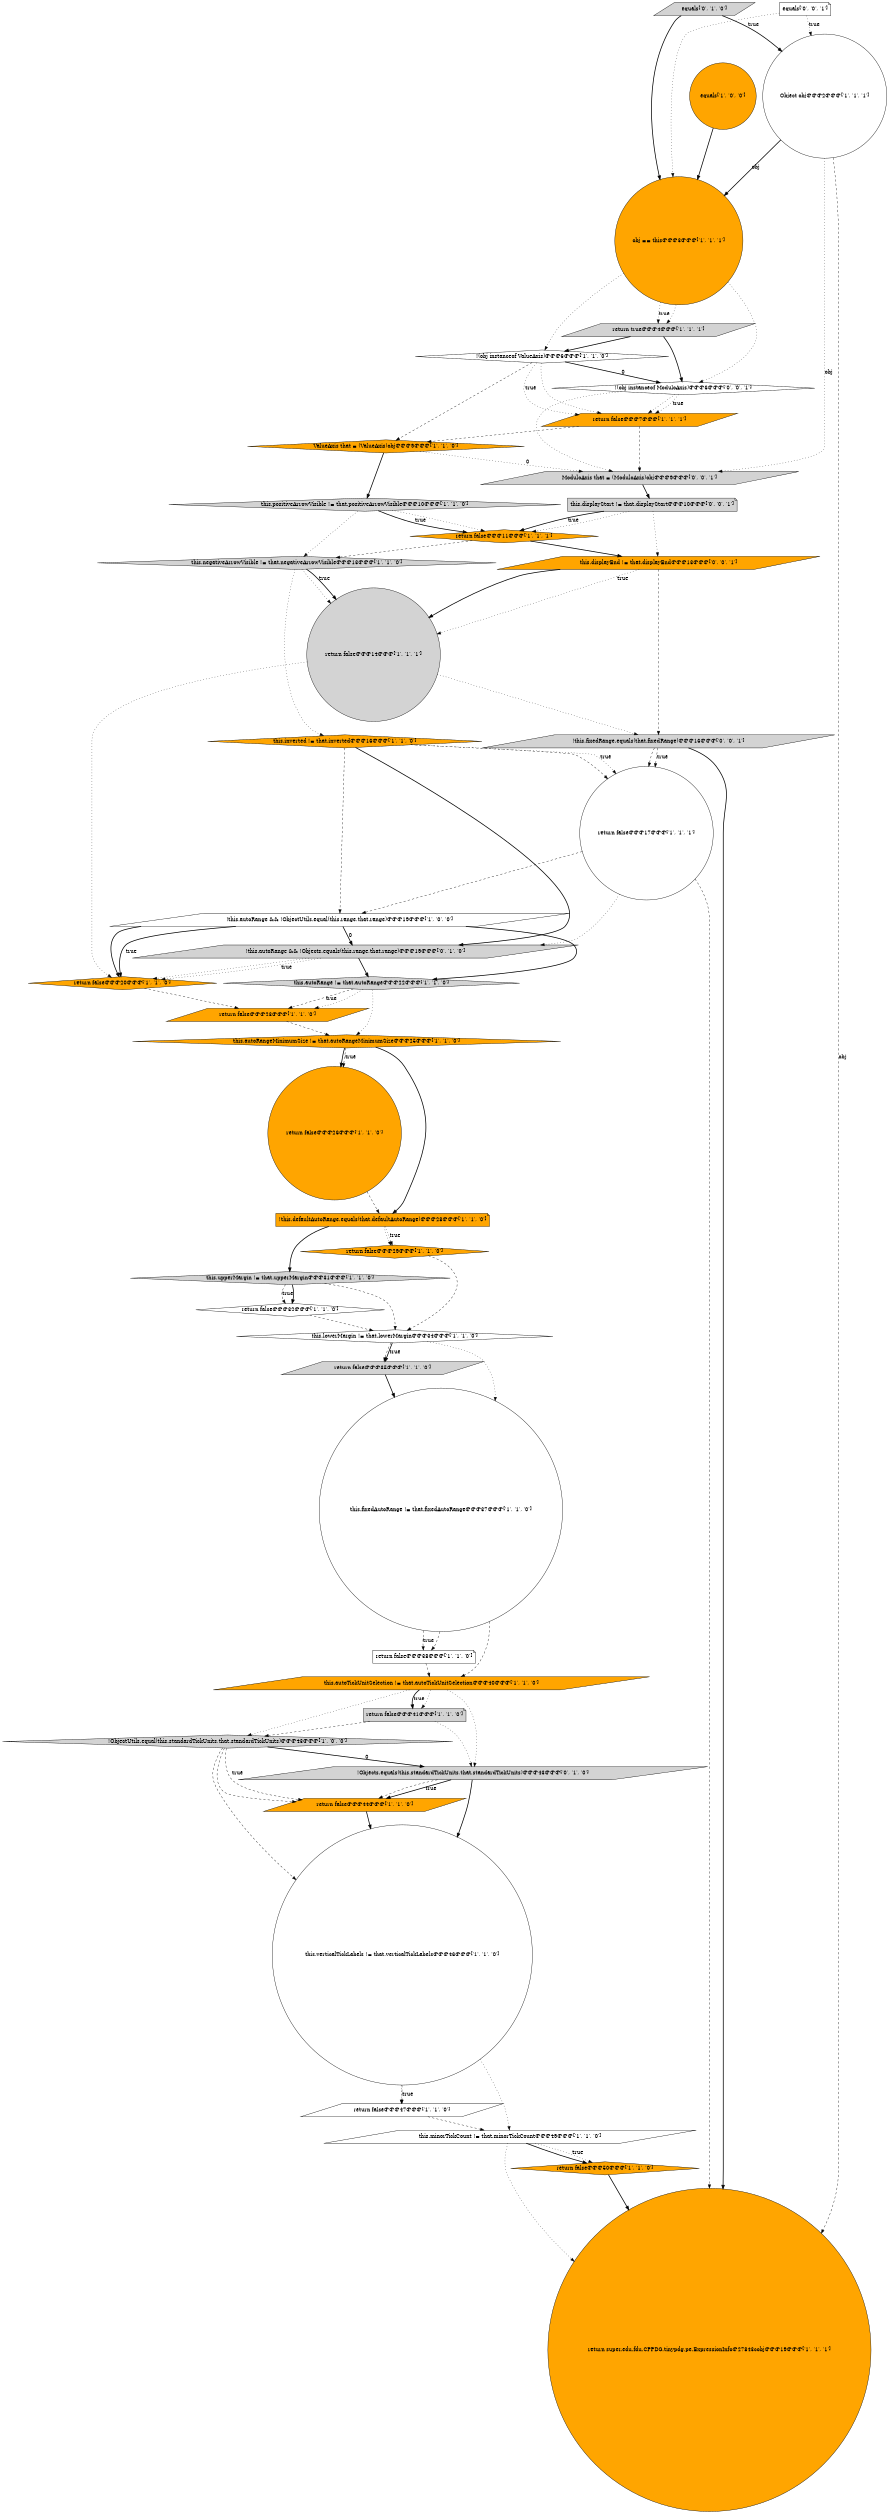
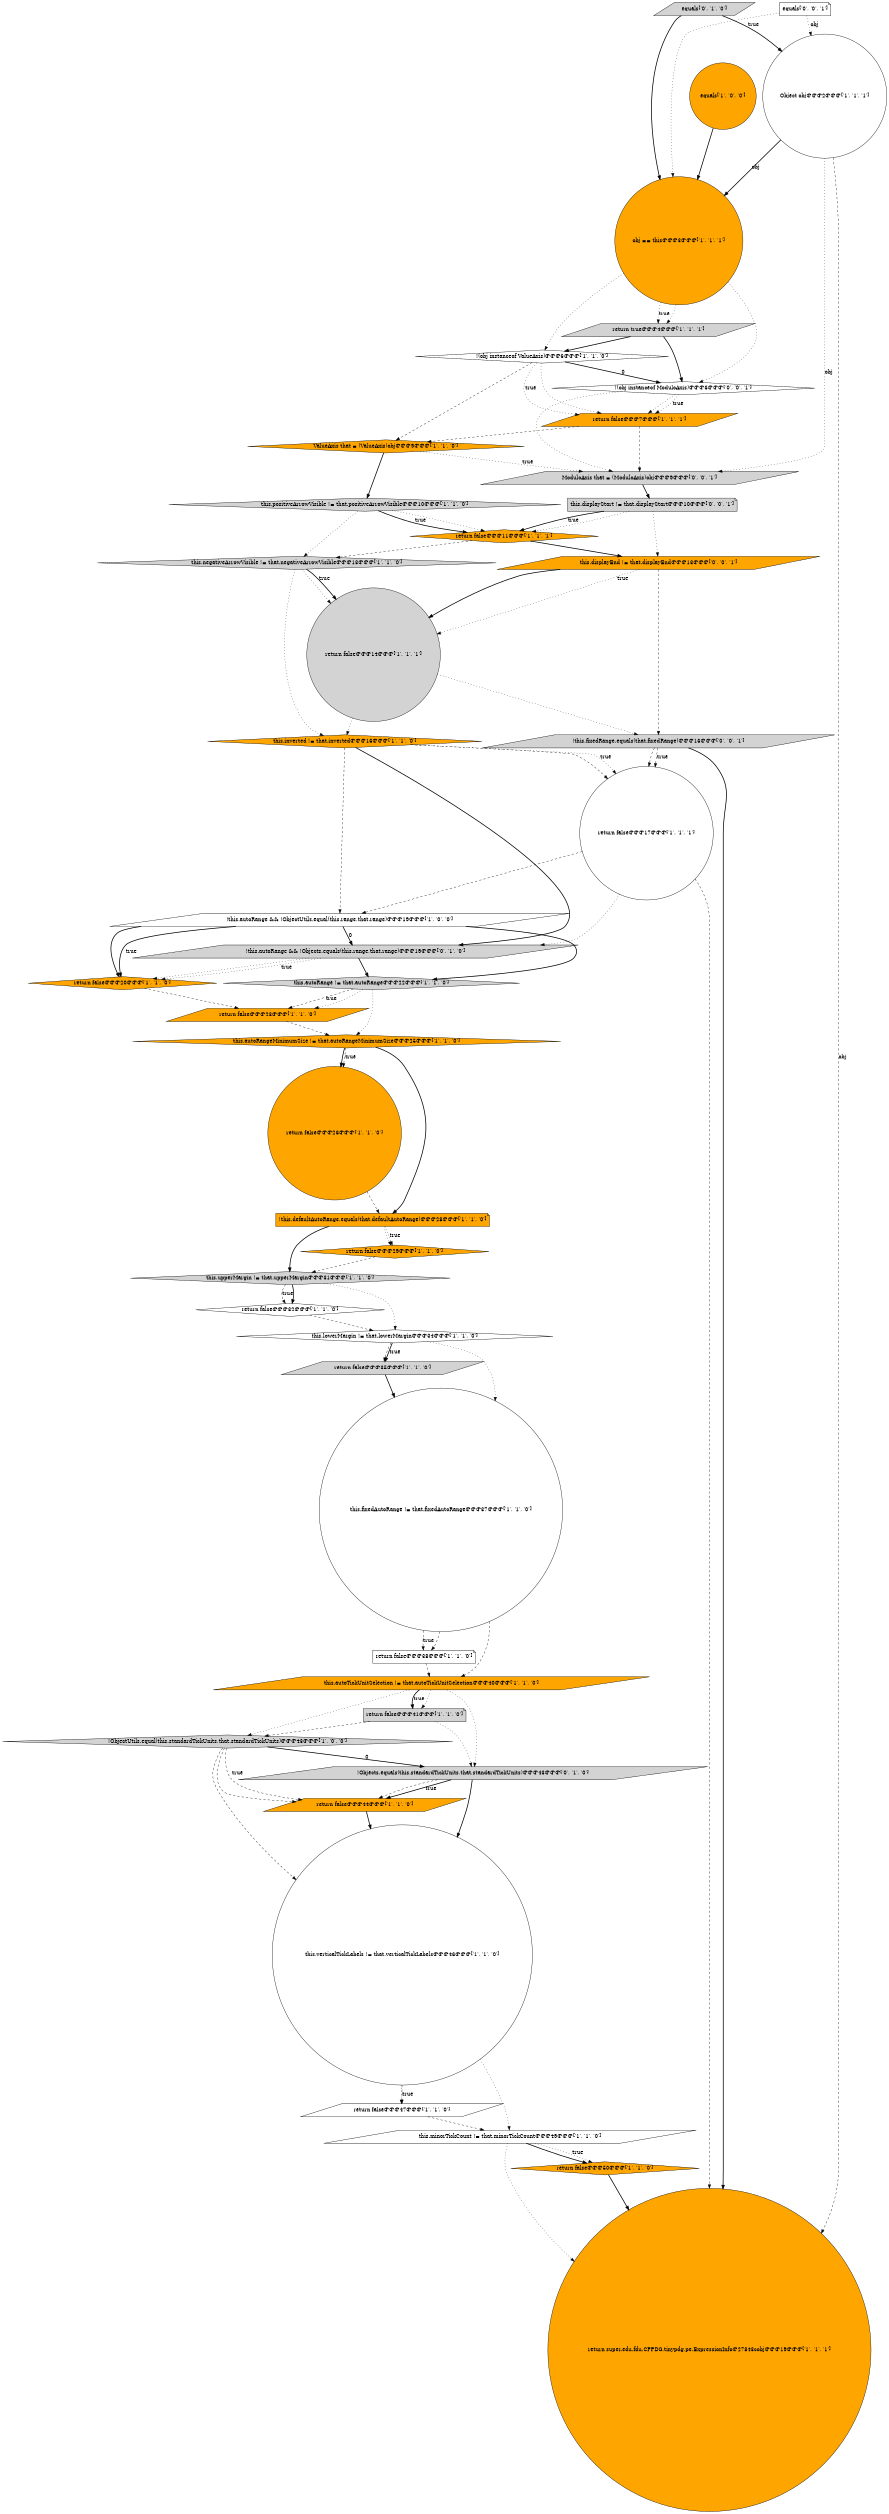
edge "equals['0', '0', '1']" -> "Object obj@@@2@@@['1', '1', '1']": label "true" -> "obj"
edge "ValueAxis that = (ValueAxis)obj@@@9@@@['1', '1', '0']" -> "ModuloAxis that = (ModuloAxis)obj@@@9@@@['0', '0', '1']": label "0" -> "true"
edge "return false@@@14@@@['1', '1', '1']" -> "return false@@@20@@@['1', '1', '0']": now "return false@@@14@@@['1', '1', '1']" -> "this.inverted != that.inverted@@@16@@@['1', '1', '0']"
edge "this.upperMargin != that.upperMargin@@@31@@@['1', '1', '0']" -> "this.lowerMargin != that.lowerMargin@@@34@@@['1', '1', '0']": style dashed -> dotted
edge "return false@@@29@@@['1', '1', '0']" -> "this.lowerMargin != that.lowerMargin@@@34@@@['1', '1', '0']": now "return false@@@29@@@['1', '1', '0']" -> "this.upperMargin != that.upperMargin@@@31@@@['1', '1', '0']"
